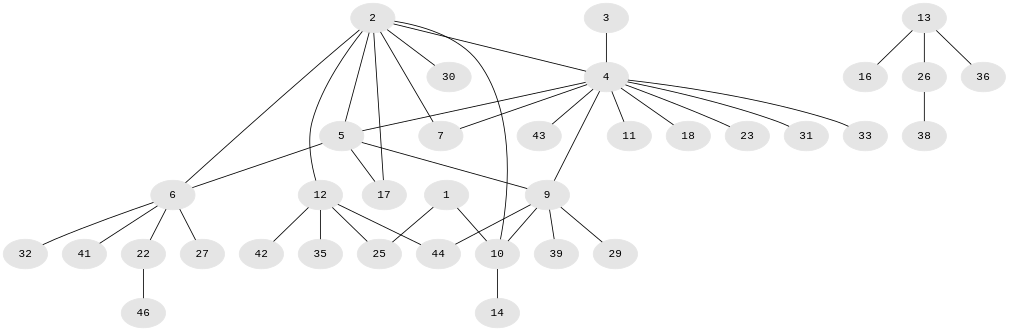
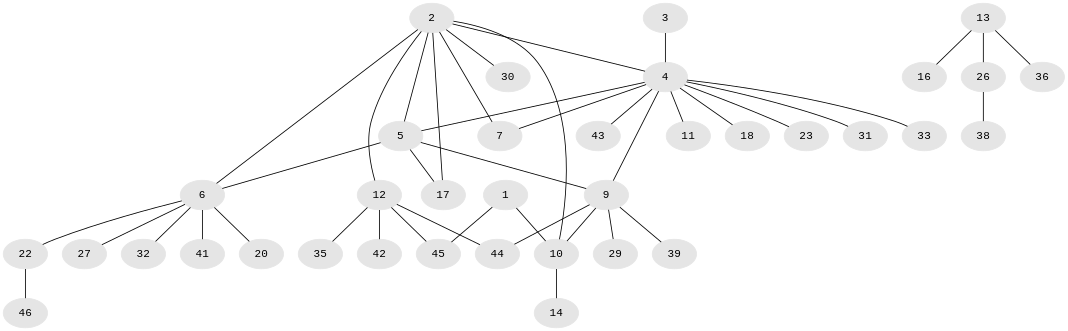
node "20": added
node "25": label "25" -> "45"
